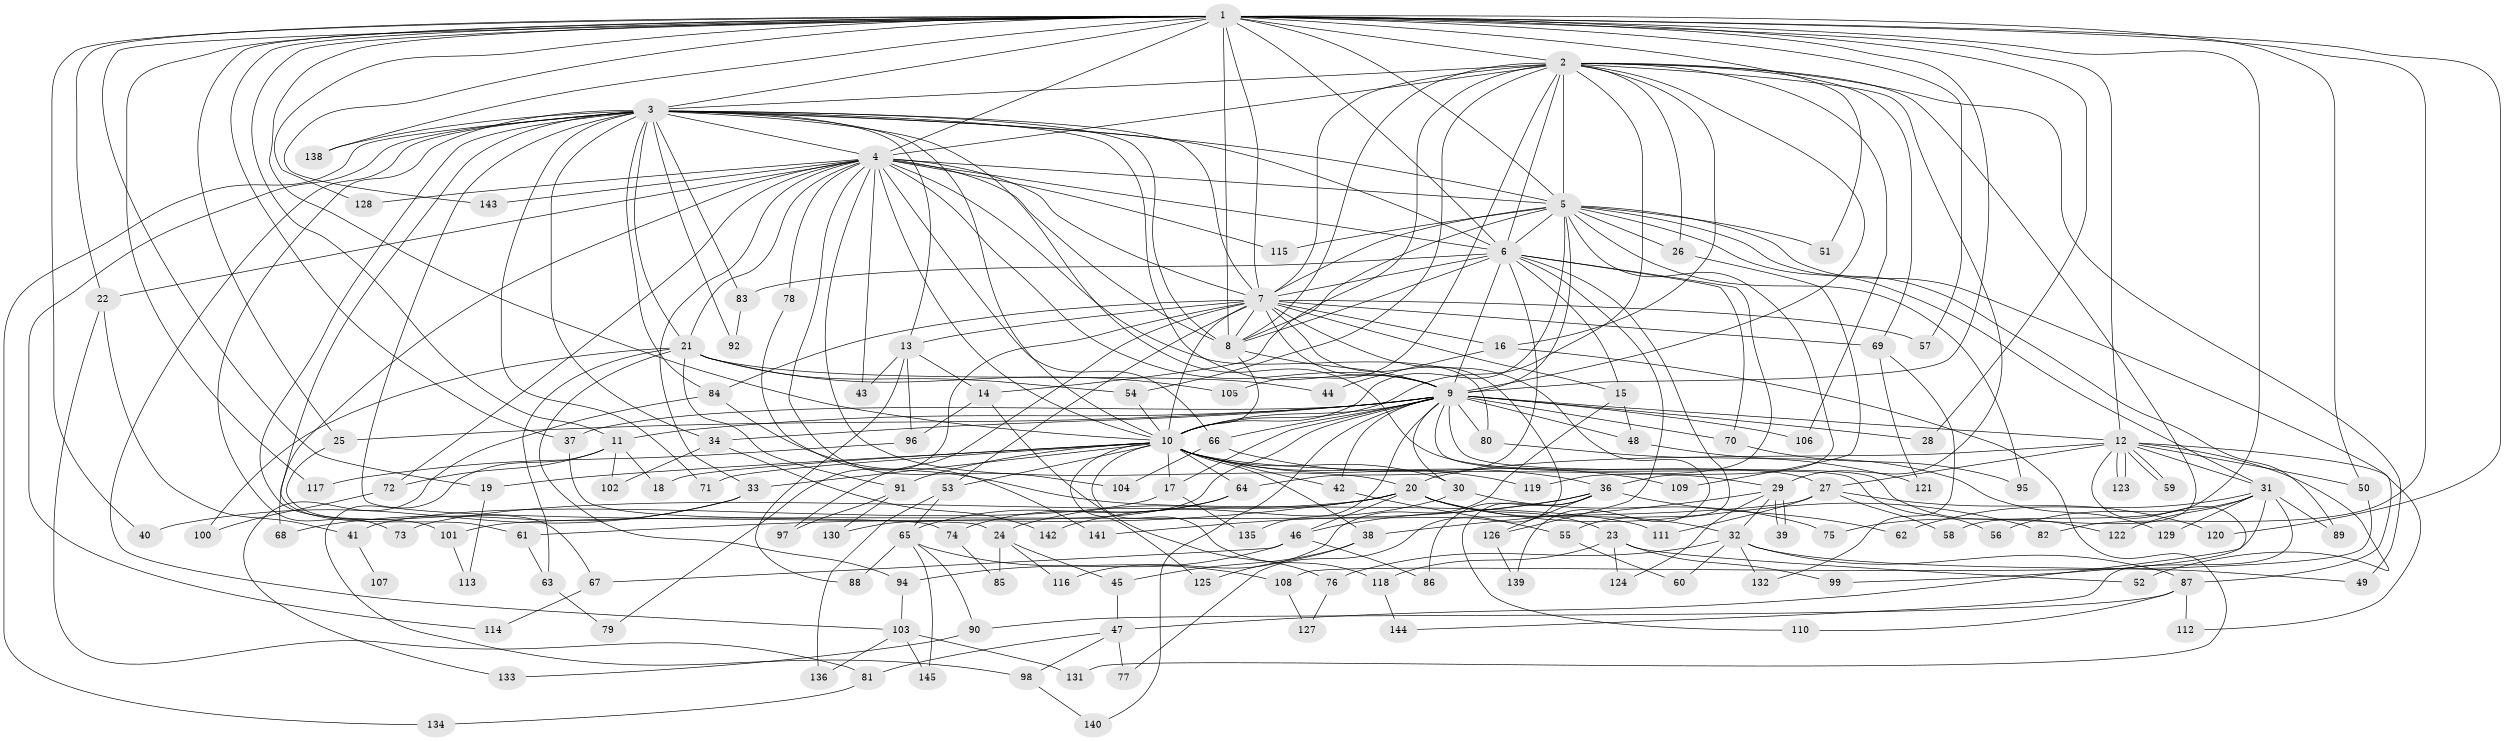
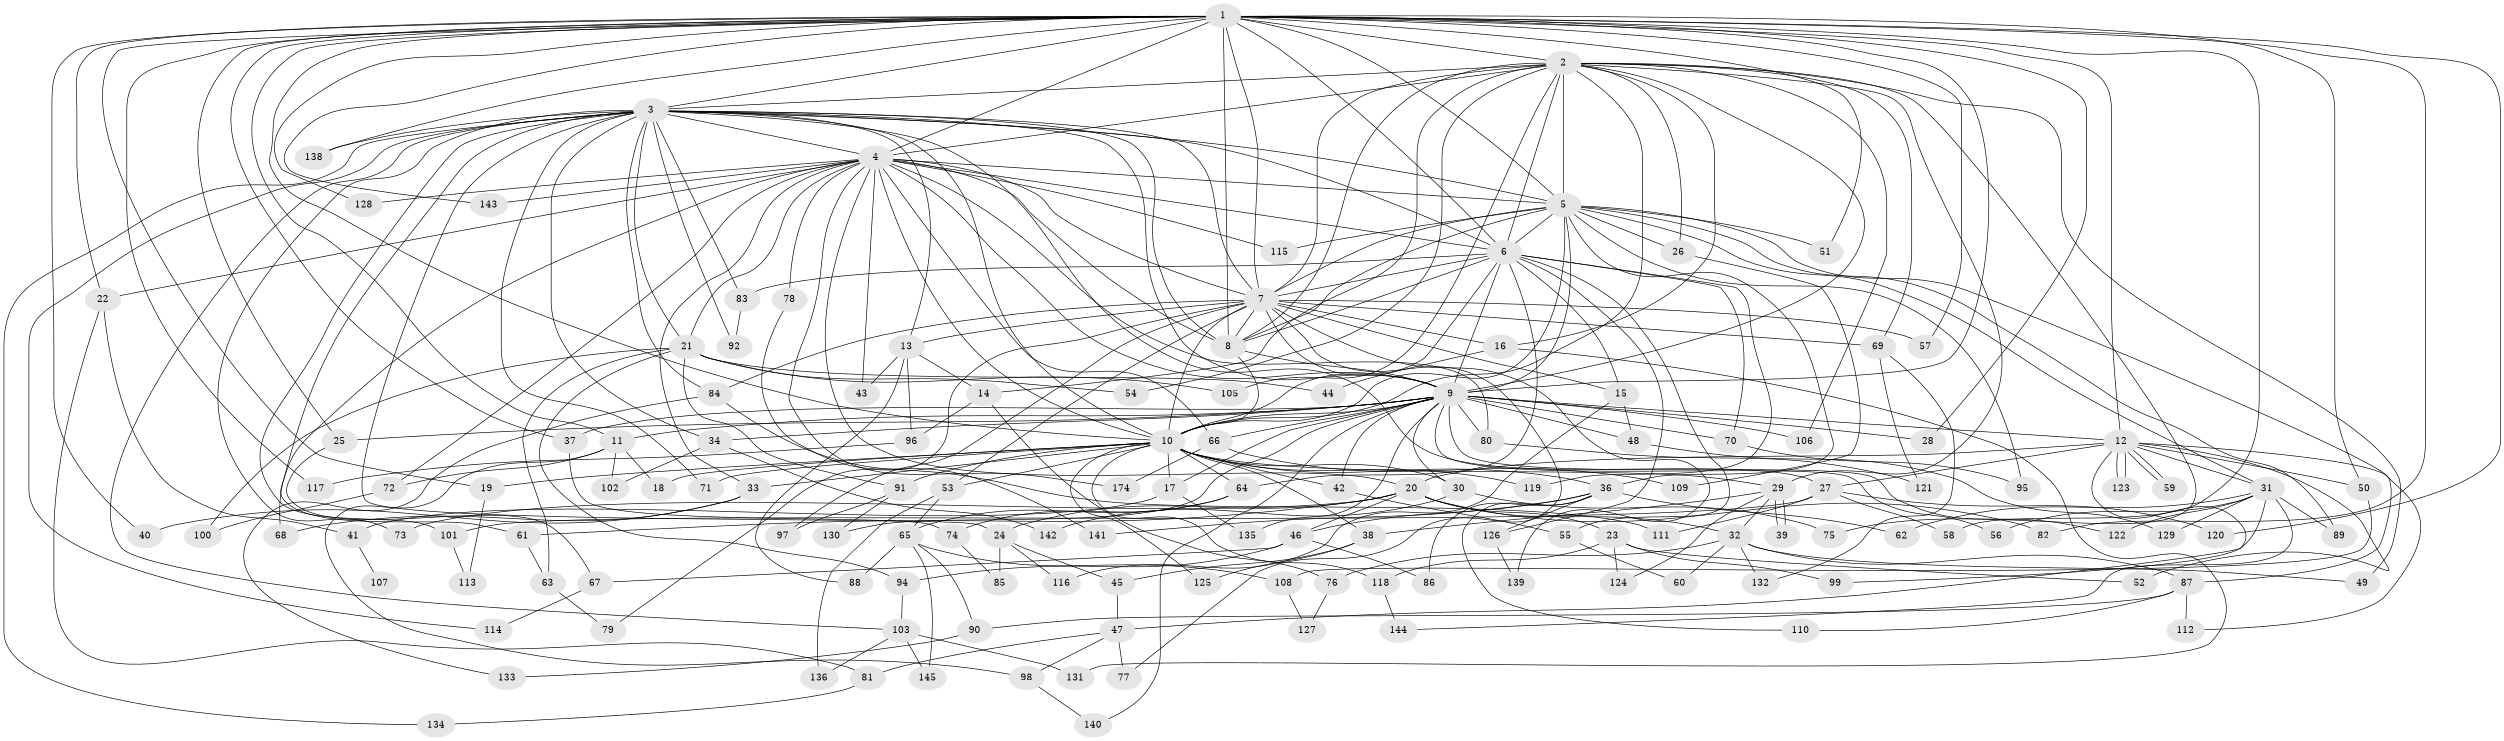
edge "54" -- "10": now "6" -- "10"
node "104": label "104" -> "174"
